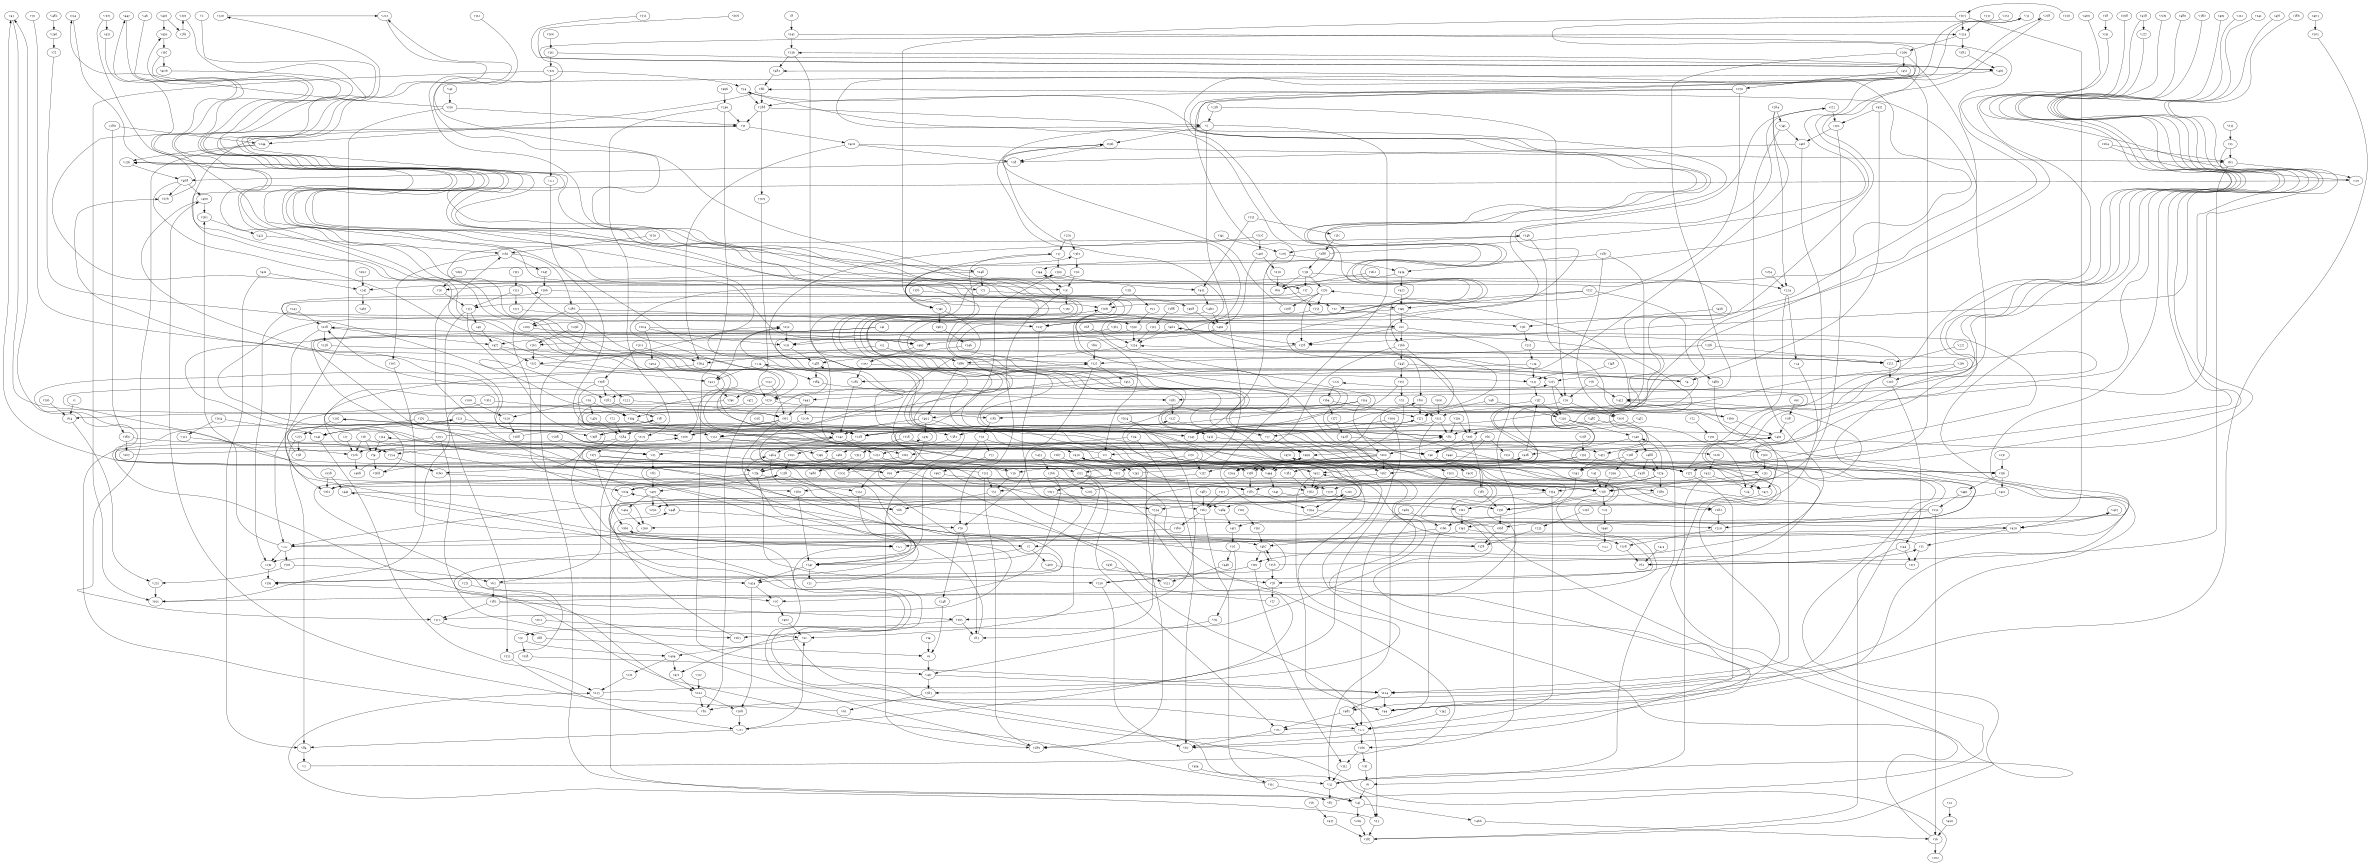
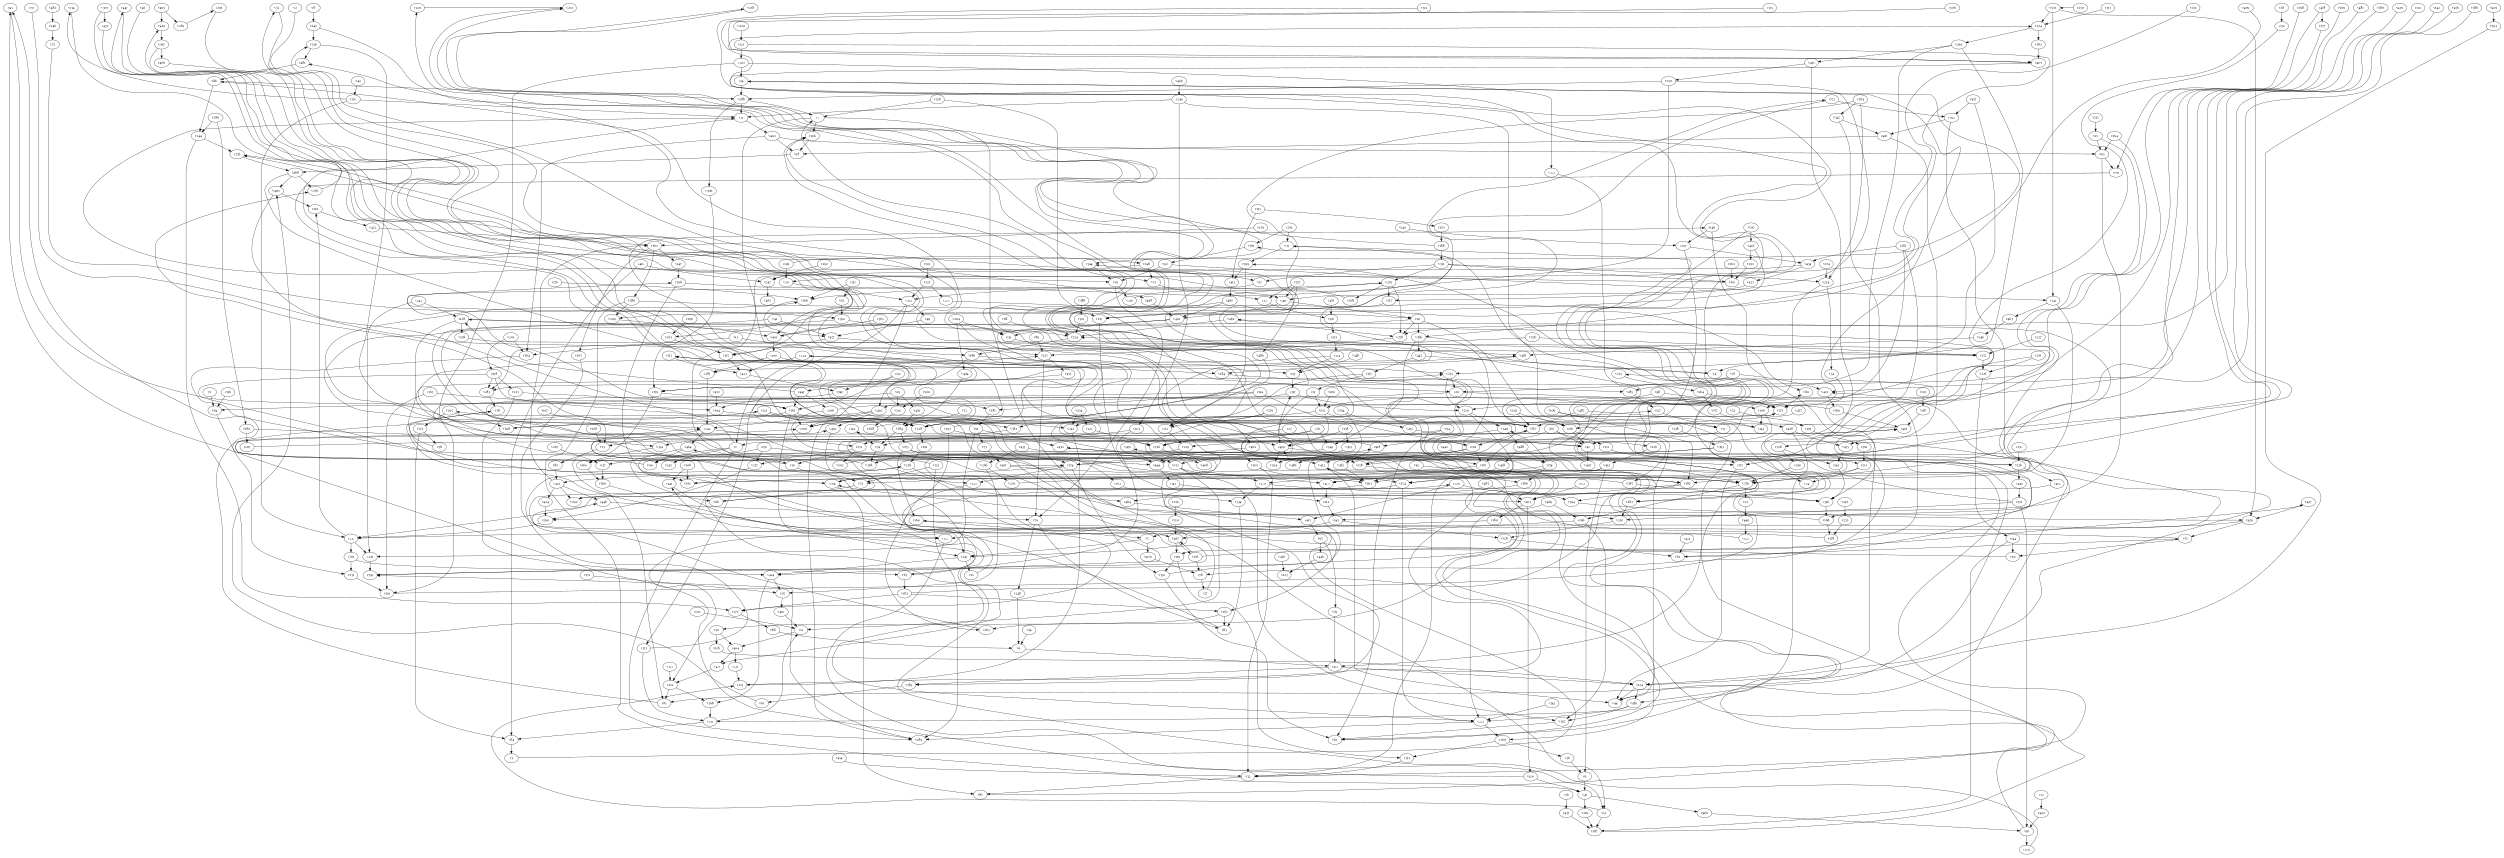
edge "v152" -> "v111": removed
edge "v117" -> "v178": removed
